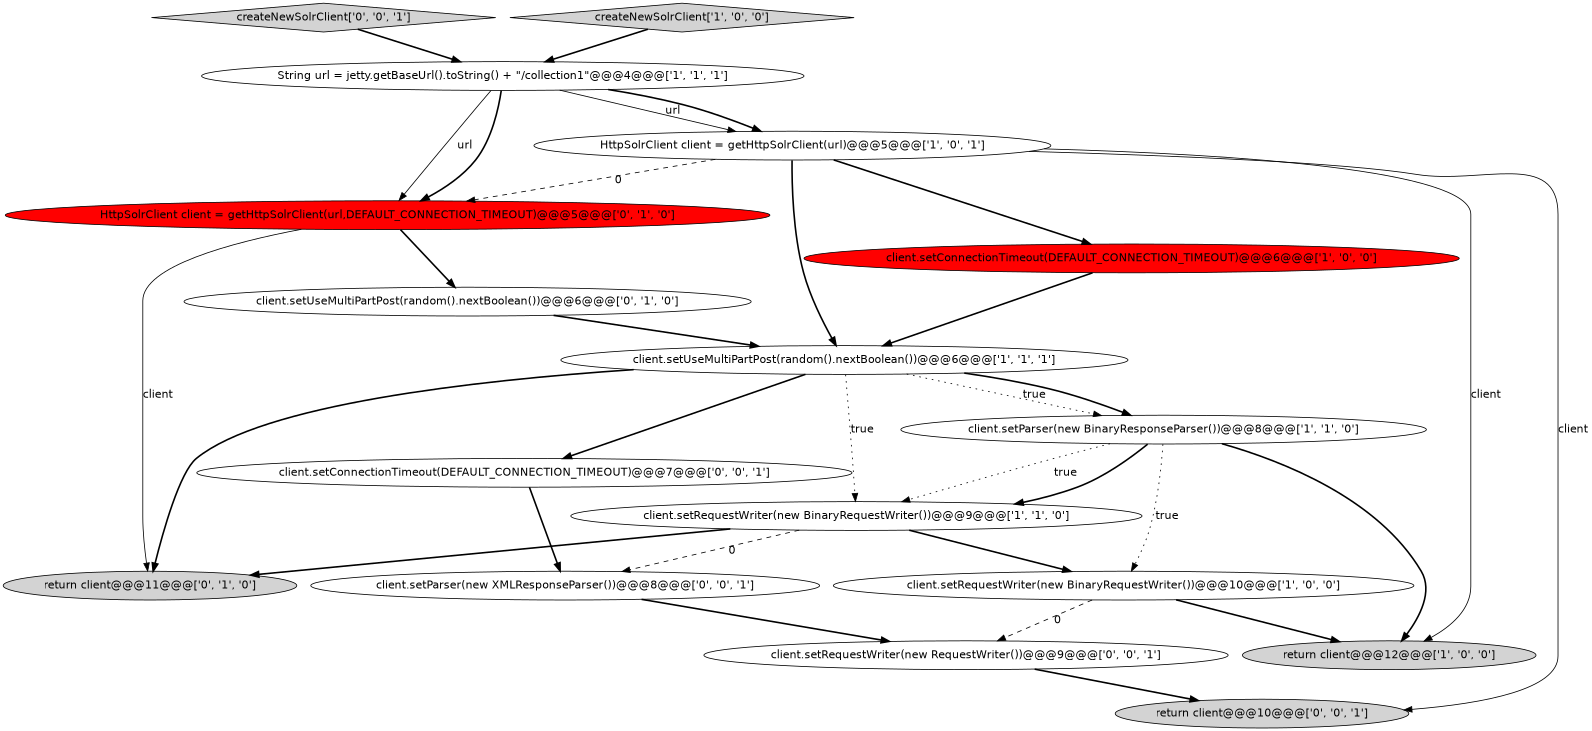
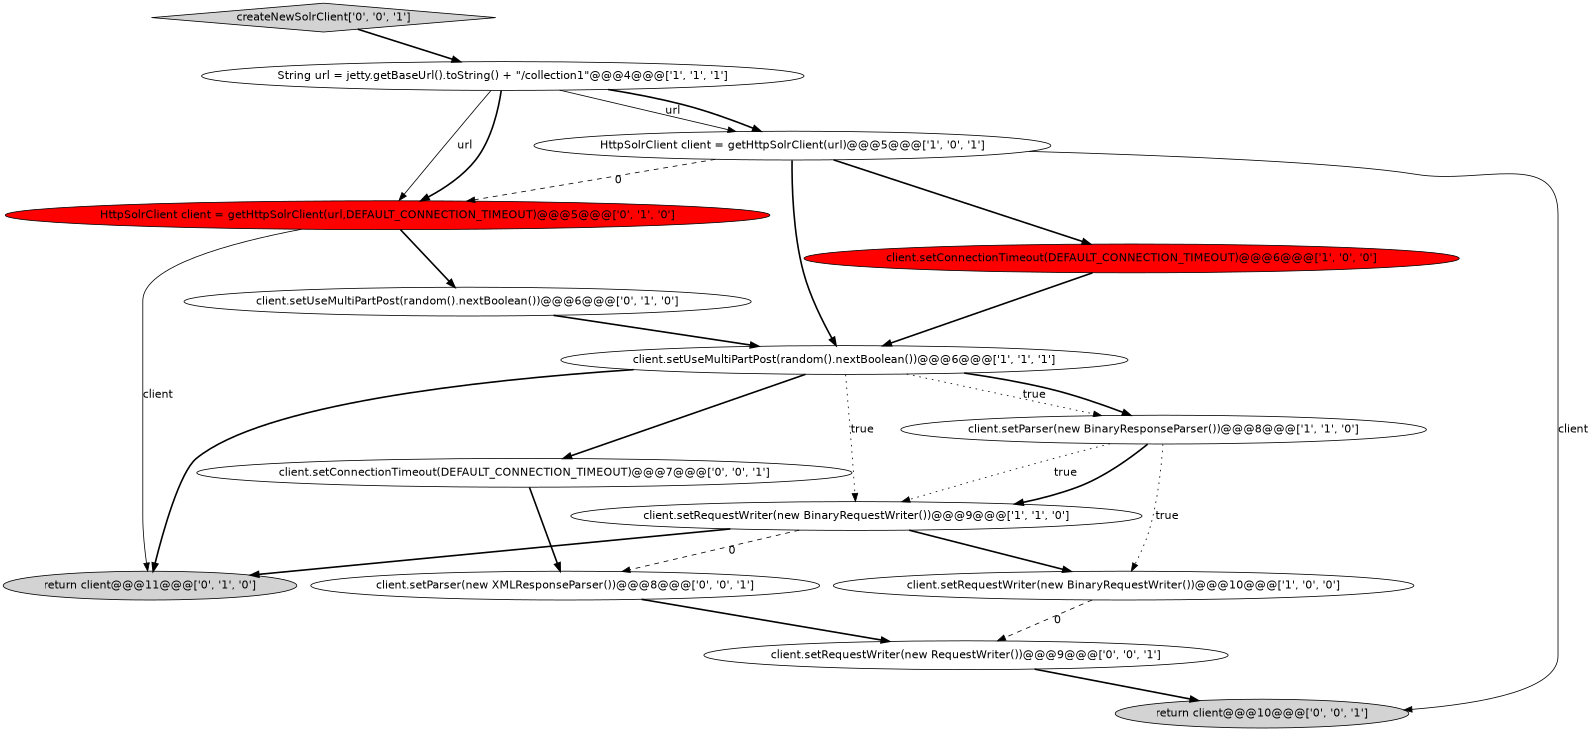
node "createNewSolrClient['1', '0', '0']": removed
node "return client@@@12@@@['1', '0', '0']": removed
